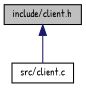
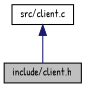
edge "src/client.c" -> "include/client.h": reversed
